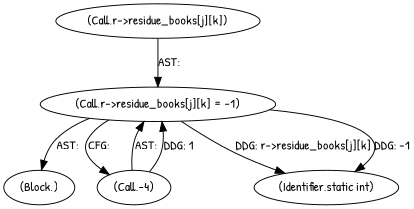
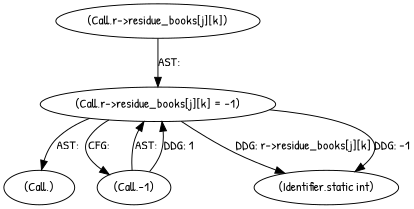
node "(Block,)": label "(Block,)" -> "(Call,)"
node "(Call,-4)": label "(Call,-4)" -> "(Call,-1)"
